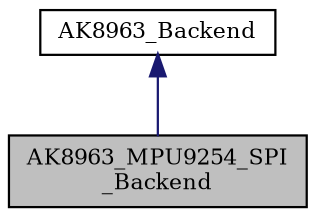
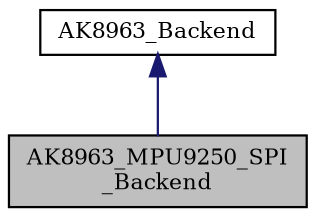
node "AK8963_MPU9254_SPI _Backend": label "AK8963_MPU9254_SPI _Backend" -> "AK8963_MPU9250_SPI _Backend"
